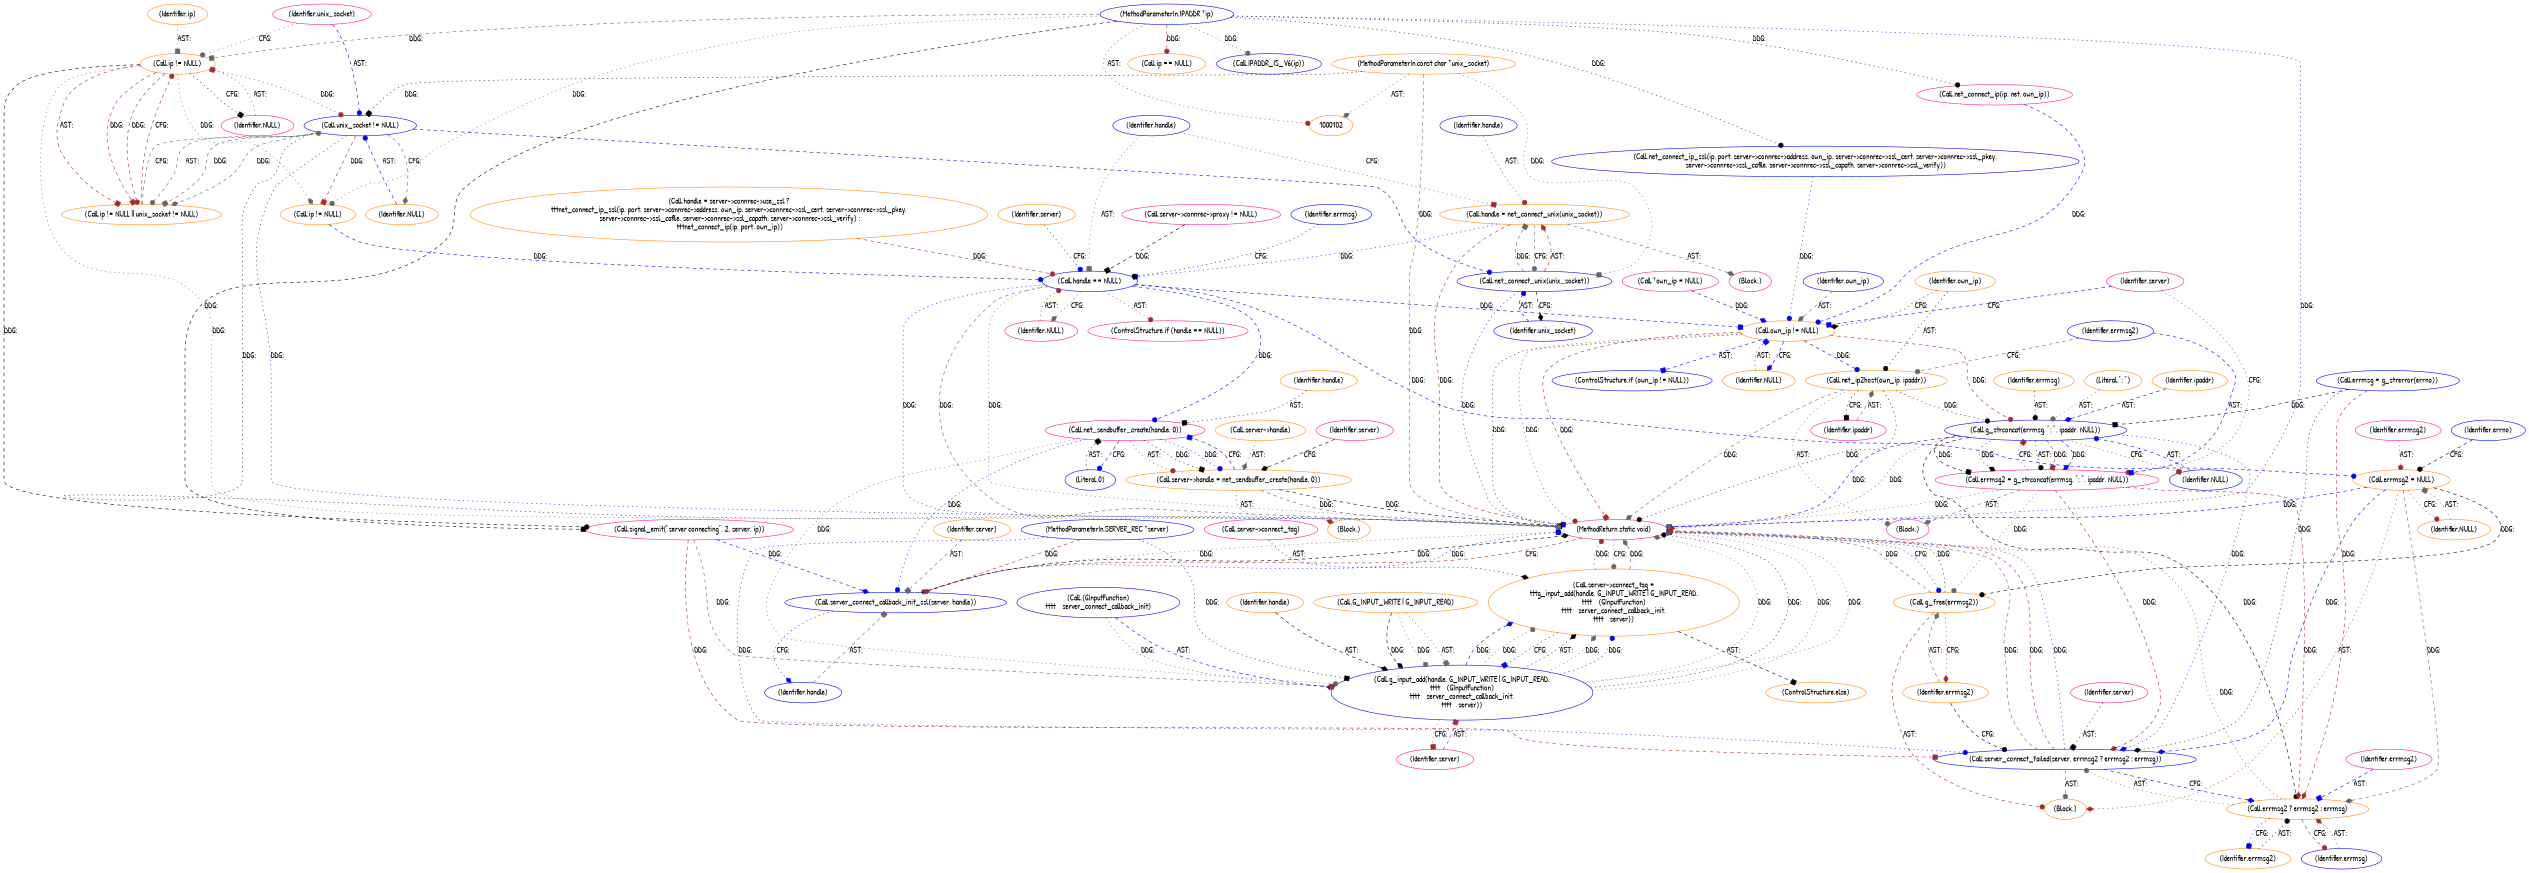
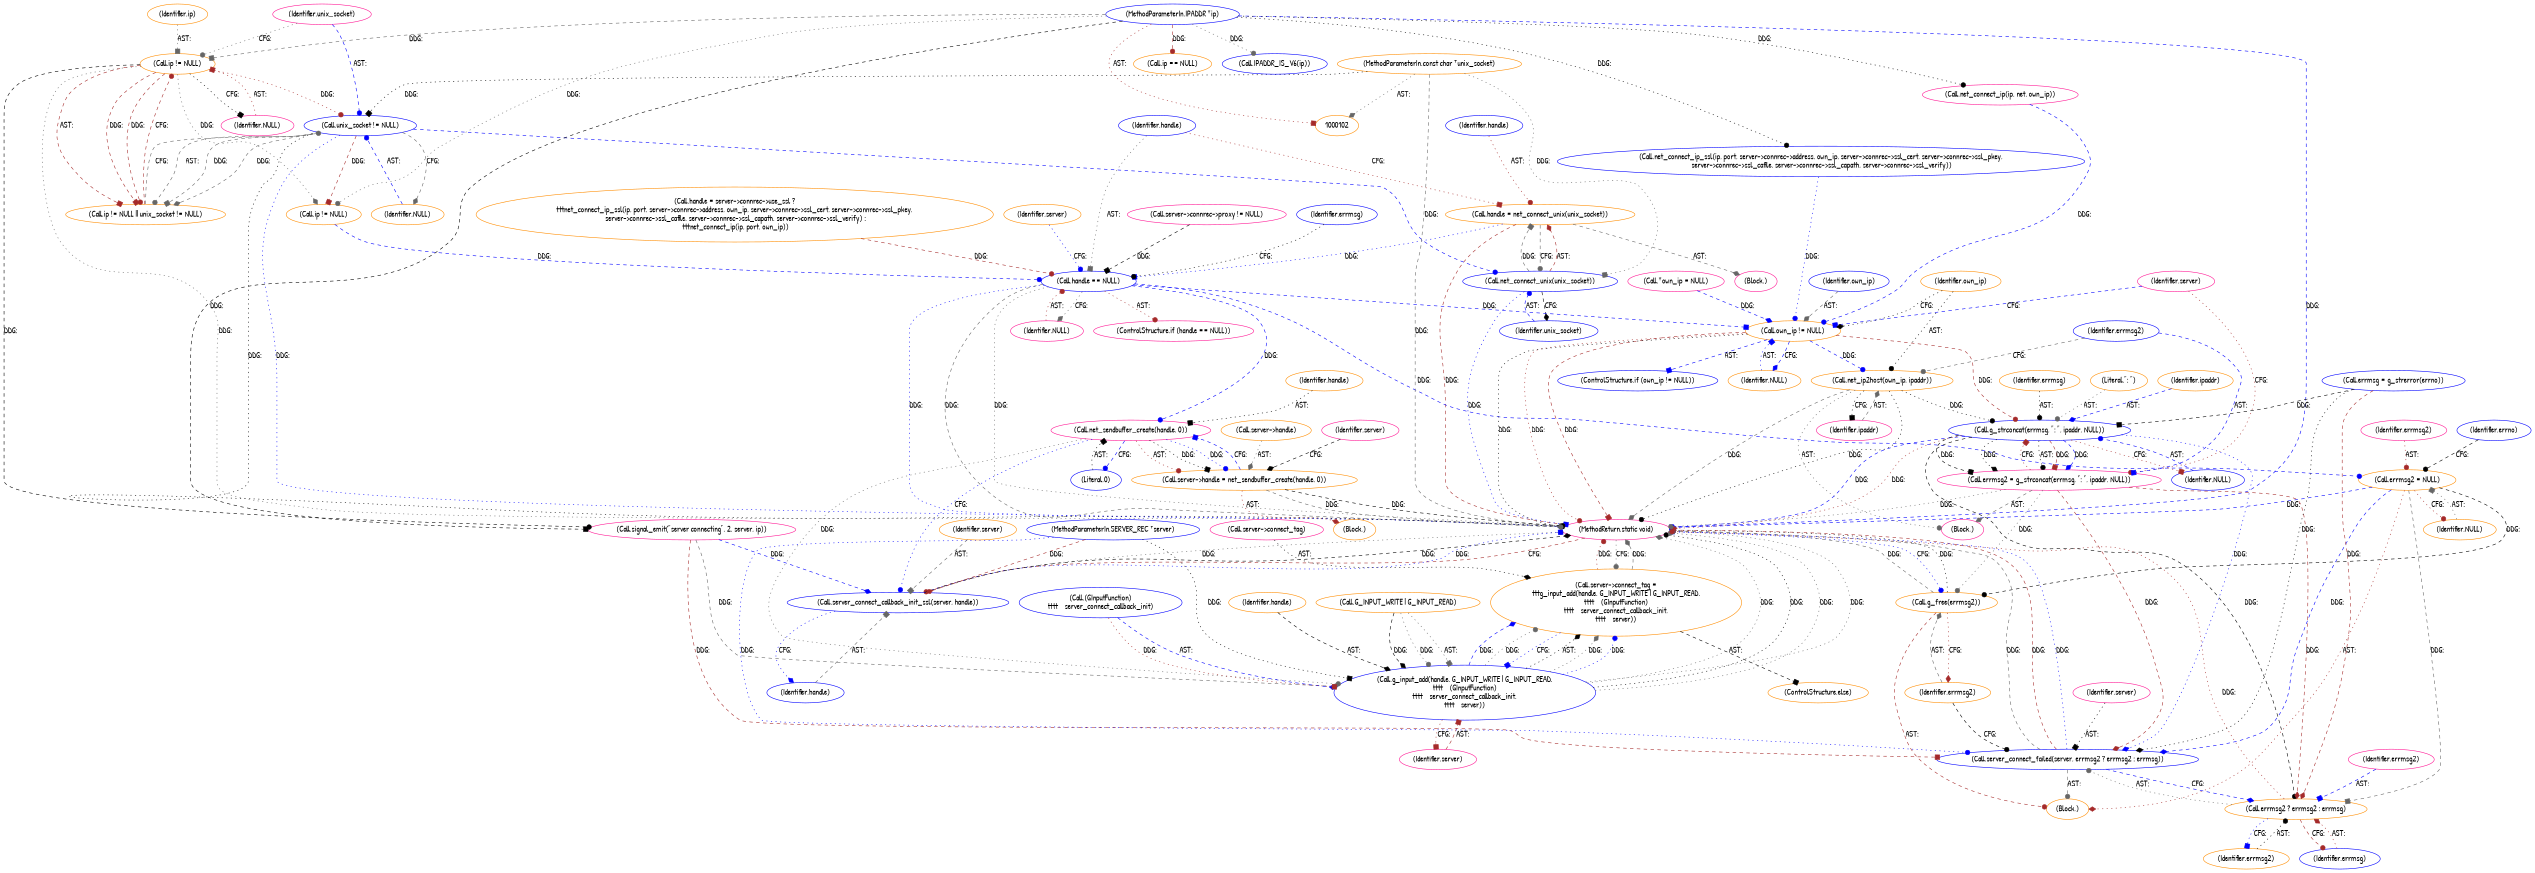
edge "(MethodParameterIn,IPADDR *ip)" -> "(MethodReturn,static void)": style dotted -> dashed
edge "(MethodParameterIn,IPADDR *ip)" -> "1000102": arrowhead dot -> box
edge "(Call,net_sendbuffer_create(handle, 0))" -> "(Call,server_connect_callback_init_ssl(server, handle))": label "DDG: " -> "CFG: "
edge "(Call,errmsg2 = NULL)" -> "(Call,errmsg2 ? errmsg2 : errmsg)": arrowhead diamond -> box
